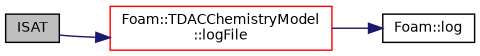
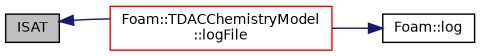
edge "ISAT" -> "Foam::TDACChemistryModel ::logFile": reversed
